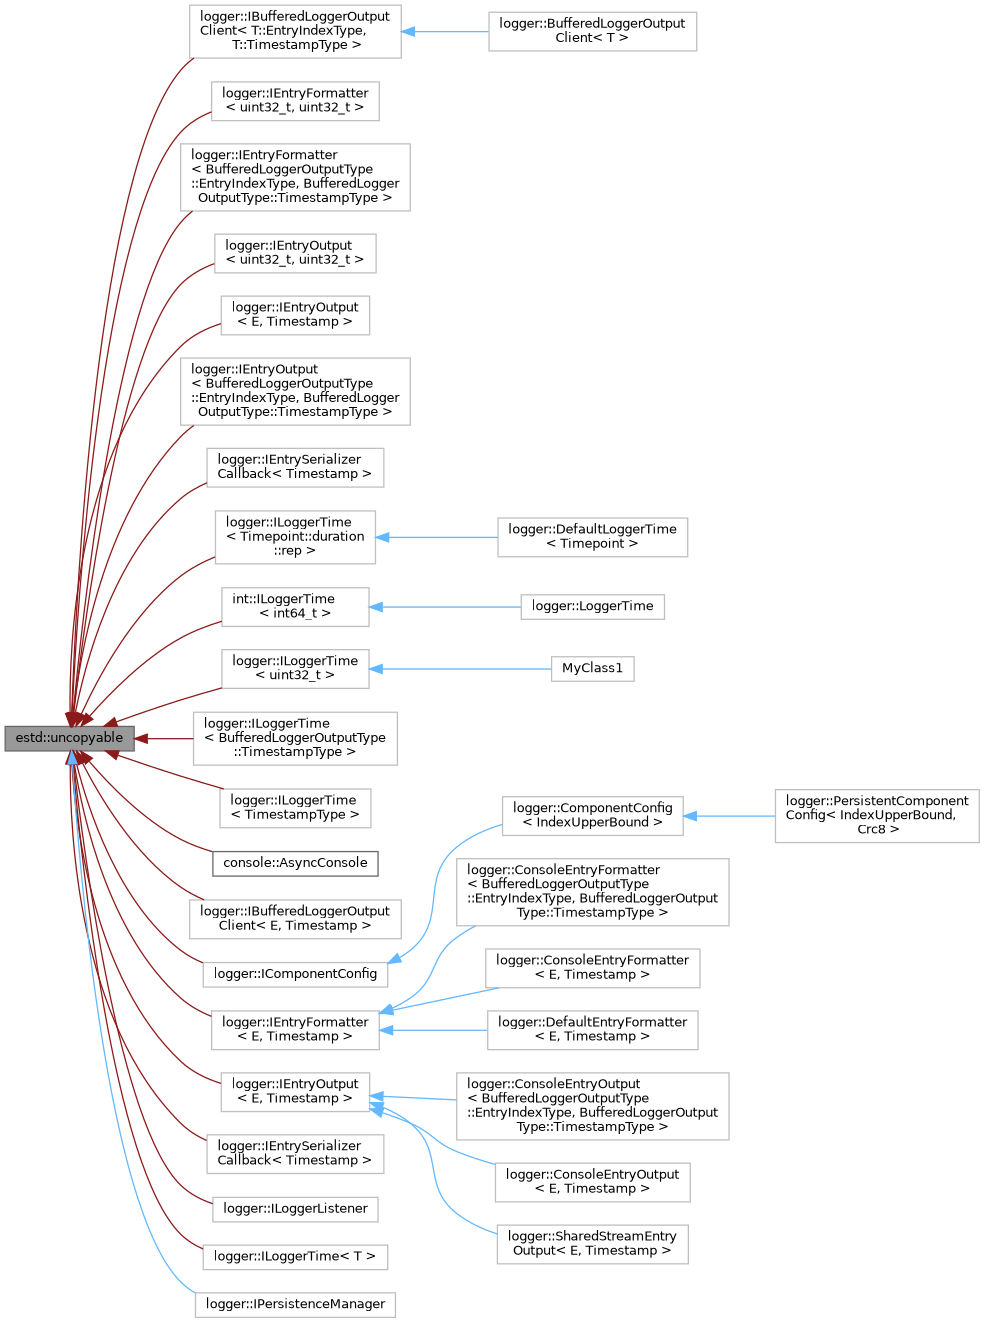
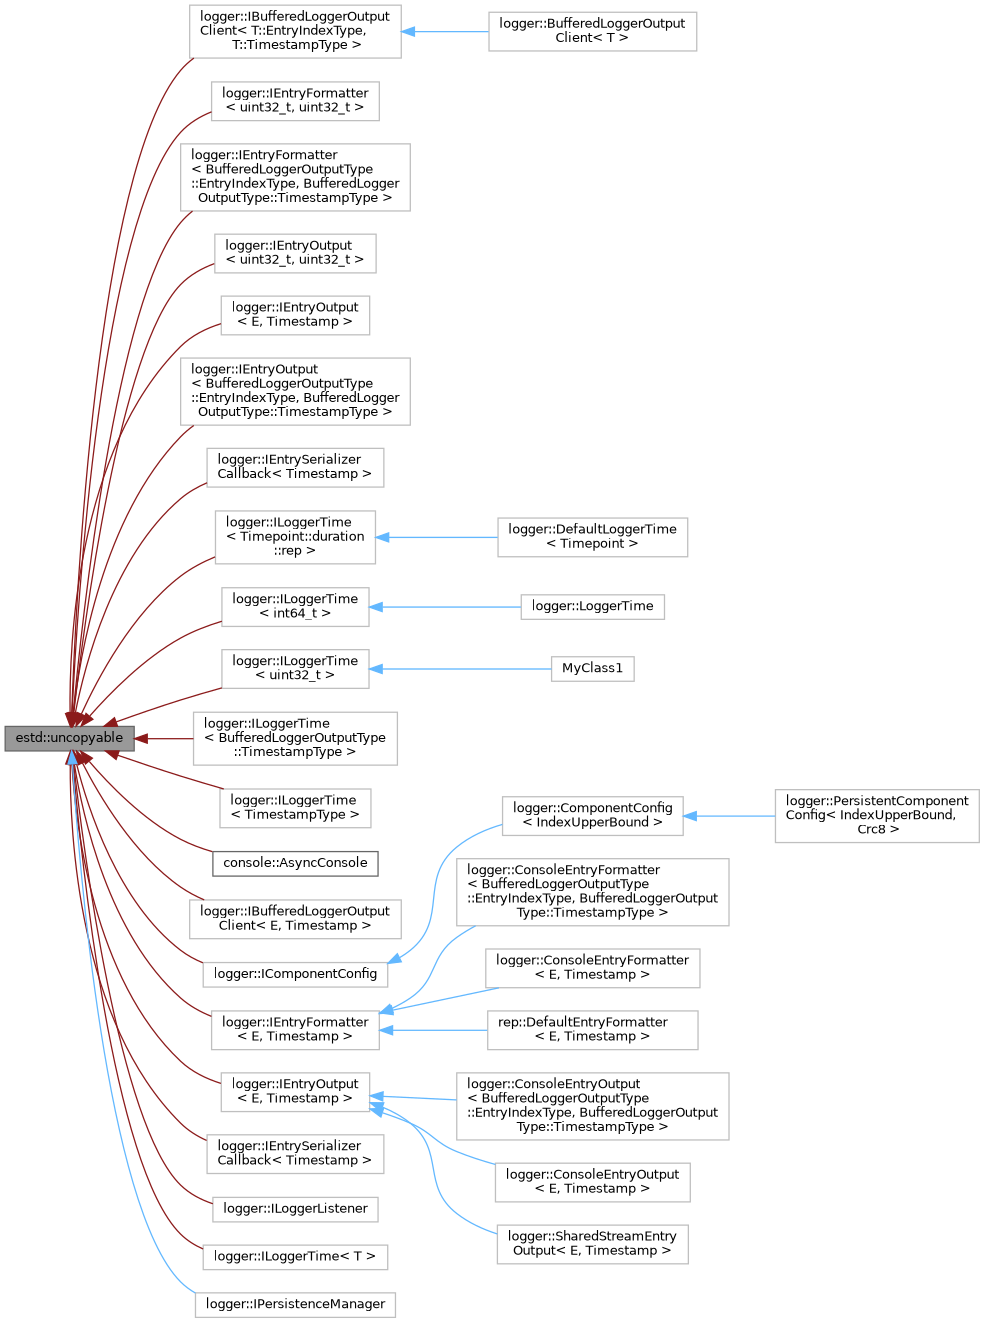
node "int::ILoggerTime < int64_t >": label "int::ILoggerTime < int64_t >" -> "logger::ILoggerTime < int64_t >"
node "logger::DefaultEntryFormatter < E, Timestamp >": label "logger::DefaultEntryFormatter < E, Timestamp >" -> "rep::DefaultEntryFormatter < E, Timestamp >"
